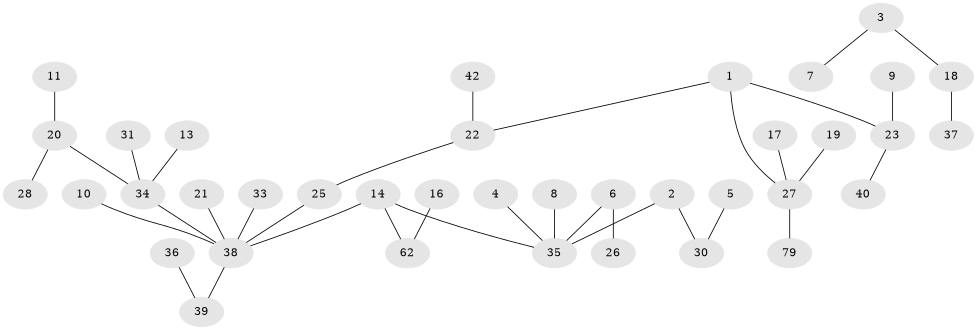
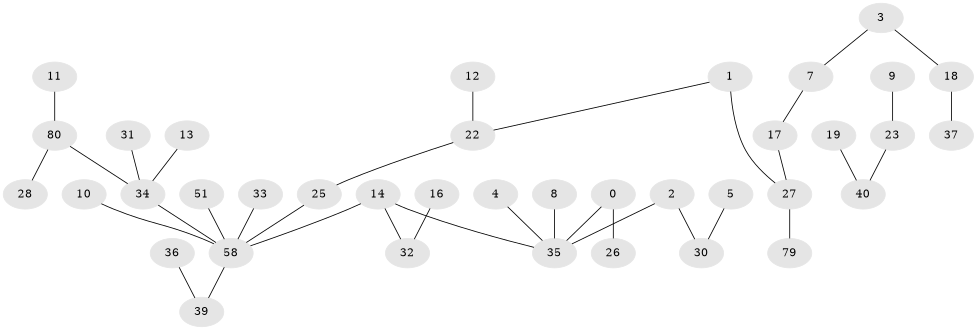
node "42": label "42" -> "12"
edge "1" -- "23": removed
edge "7" -- "17": added
node "20": label "20" -> "80"
edge "19" -- "27": now "19" -- "40"
node "21": label "21" -> "51"
node "6": label "6" -> "0"
node "38": label "38" -> "58"
node "62": label "62" -> "32"
